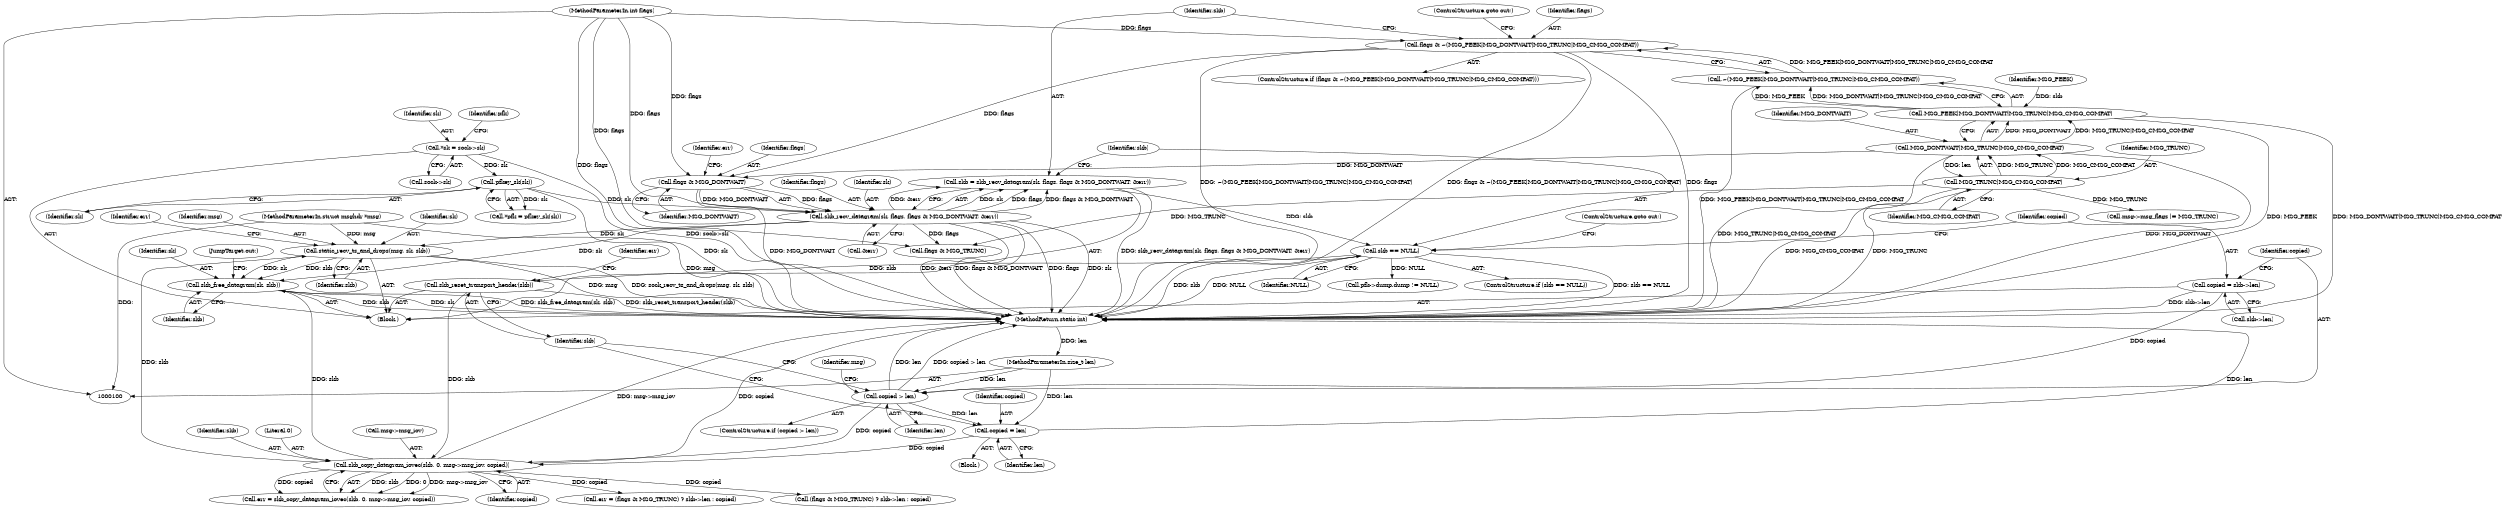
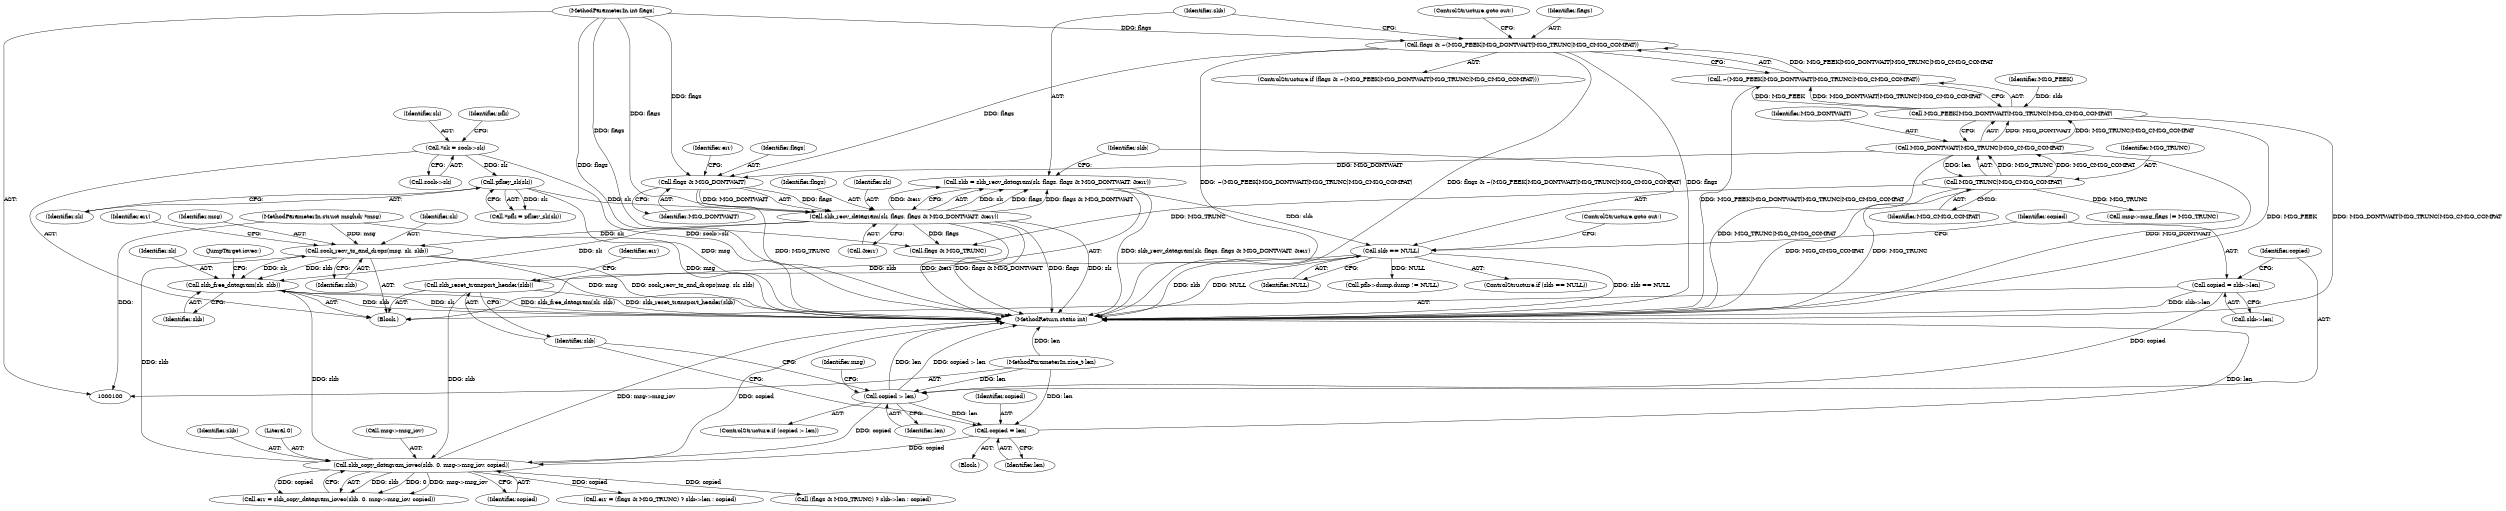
edge "(Call,MSG_TRUNC|MSG_CMSG_COMPAT)" -> "(Identifier,MSG_CMSG_COMPAT)": label "CFG: " -> "CMSG: "
node "(JumpTarget,out:)": label "(JumpTarget,out:)" -> "(JumpTarget,iovec:)"
node "(Call,static_recv_ts_and_drops(msg, sk, skb))": label "(Call,static_recv_ts_and_drops(msg, sk, skb))" -> "(Call,sock_recv_ts_and_drops(msg, sk, skb))"
edge "(Call,pfkey_sk(sk))" -> "(MethodReturn,static int)": label "DDG: sk" -> "DDG: msg"
edge "(Call,flags & MSG_DONTWAIT)" -> "(MethodReturn,static int)": label "DDG: MSG_DONTWAIT" -> "DDG: MSG_TRUNC"
edge "(MethodReturn,static int)" -> "(MethodParameterIn,size_t len)": reversed
